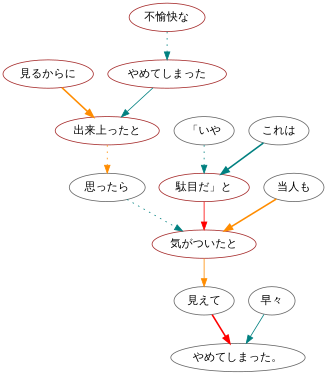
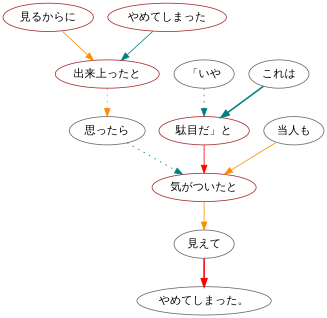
node "不愉快な": removed
edge "見るからに" -> "出来上ったと": style bold -> solid
edge "当人も" -> "気がついたと": style bold -> solid
node "早々": removed
